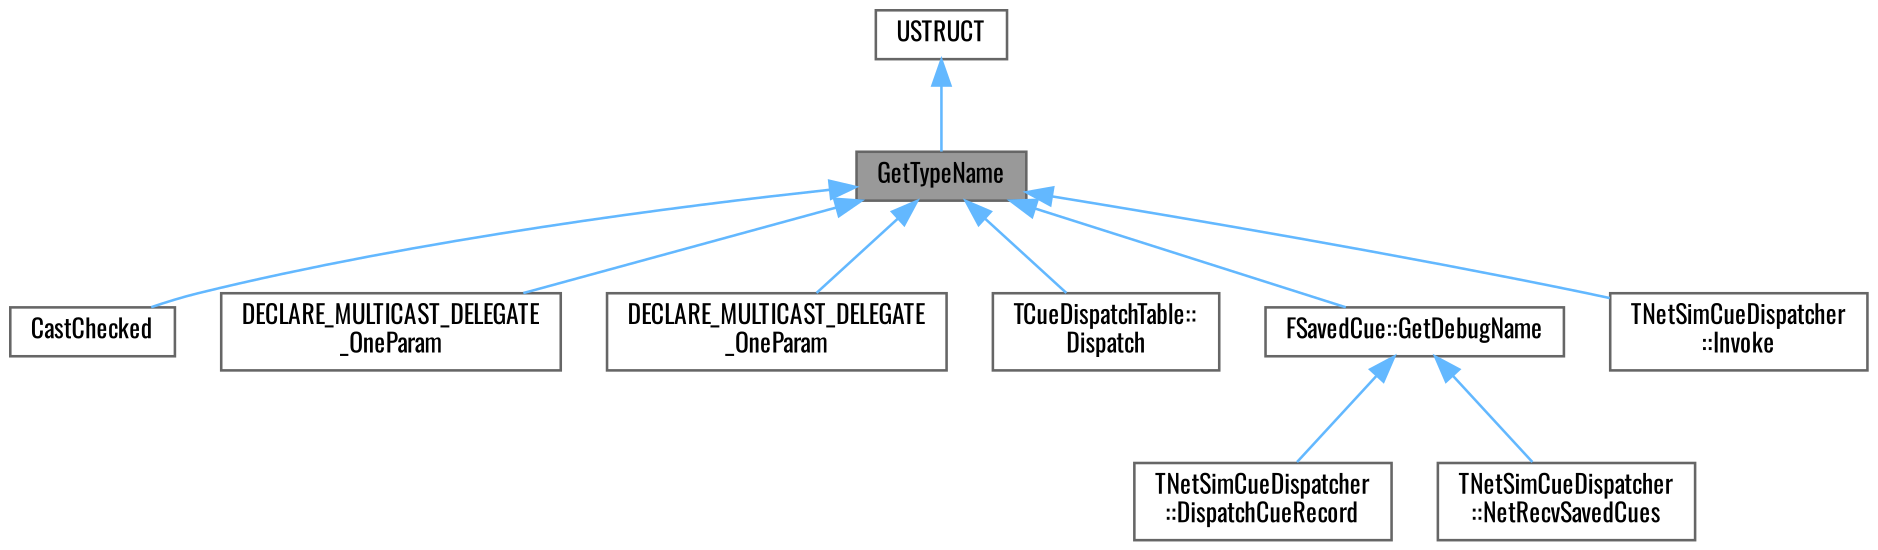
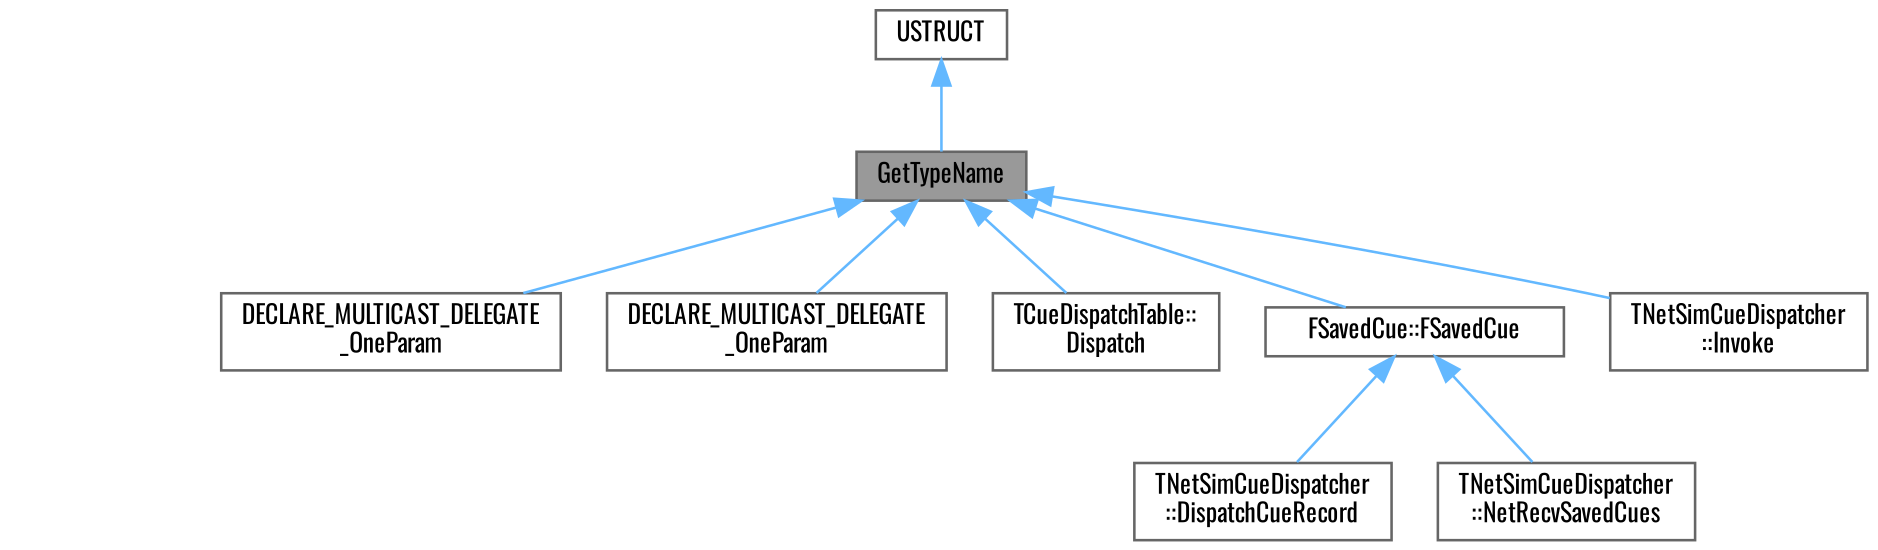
node "CastChecked": removed
node "FSavedCue::GetDebugName": label "FSavedCue::GetDebugName" -> "FSavedCue::FSavedCue"
